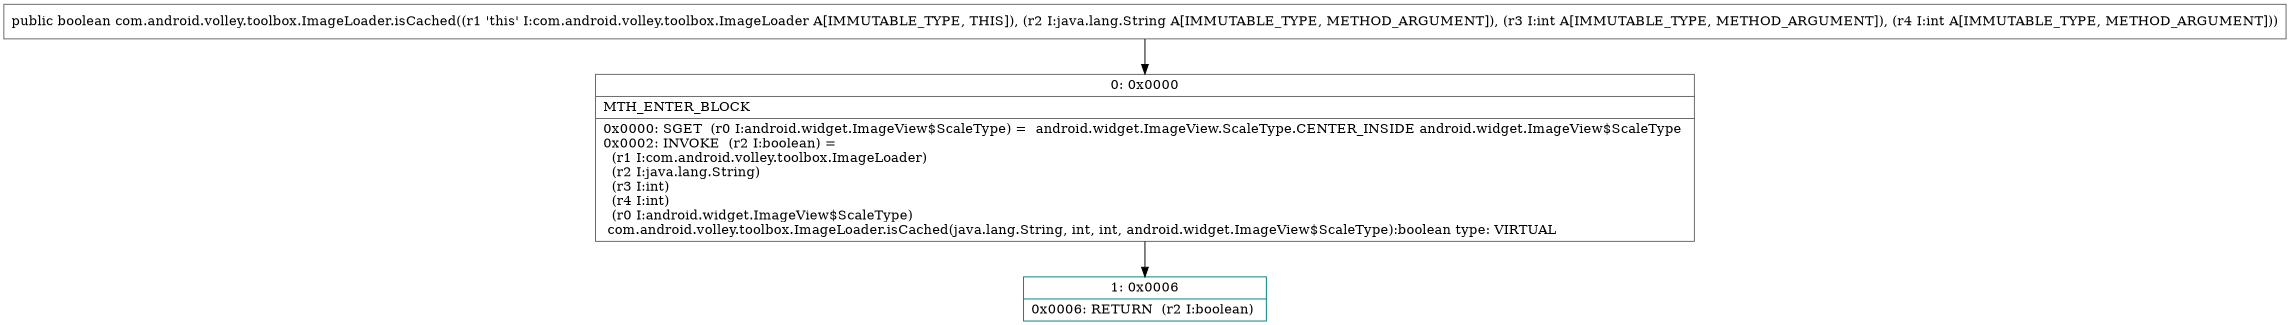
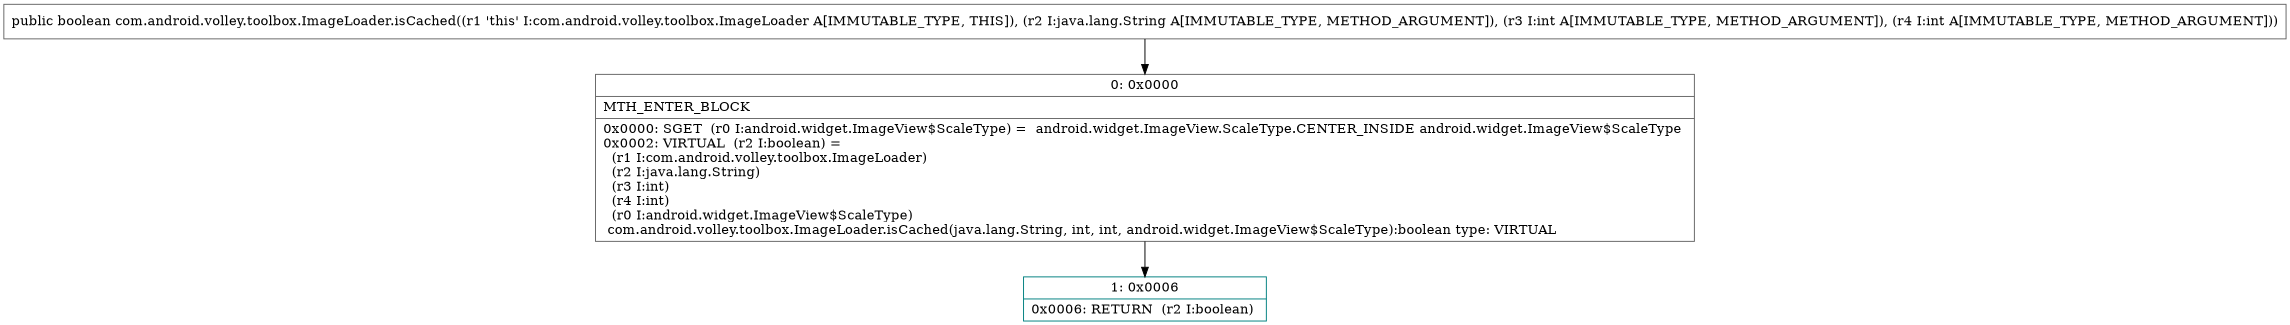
node "0: 0x0000": text "0x0002: INVOKE  (r2 I:boolean) =" -> "0x0002: VIRTUAL  (r2 I:boolean) ="
